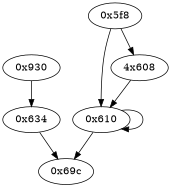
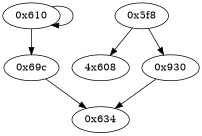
edge "0x5f8" -> "0x610": now "0x5f8" -> "0x930"
edge "4x608" -> "0x610": removed
edge "0x634" -> "0x69c": reversed
